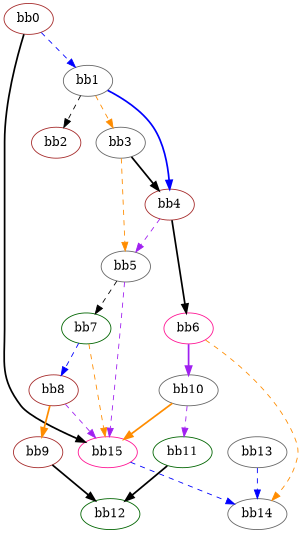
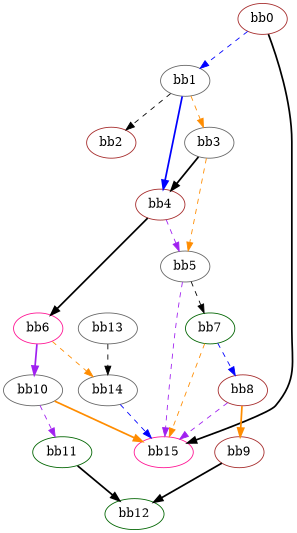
edge "bb13" -> "bb14": color blue -> black
edge "bb15" -> "bb14": reversed
